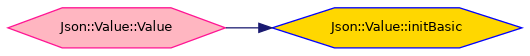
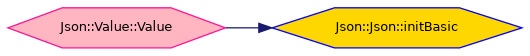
node "Json::Value::initBasic": label "Json::Value::initBasic" -> "Json::Json::initBasic"
